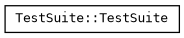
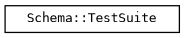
node "TestSuite::TestSuite": label "TestSuite::TestSuite" -> "Schema::TestSuite"
